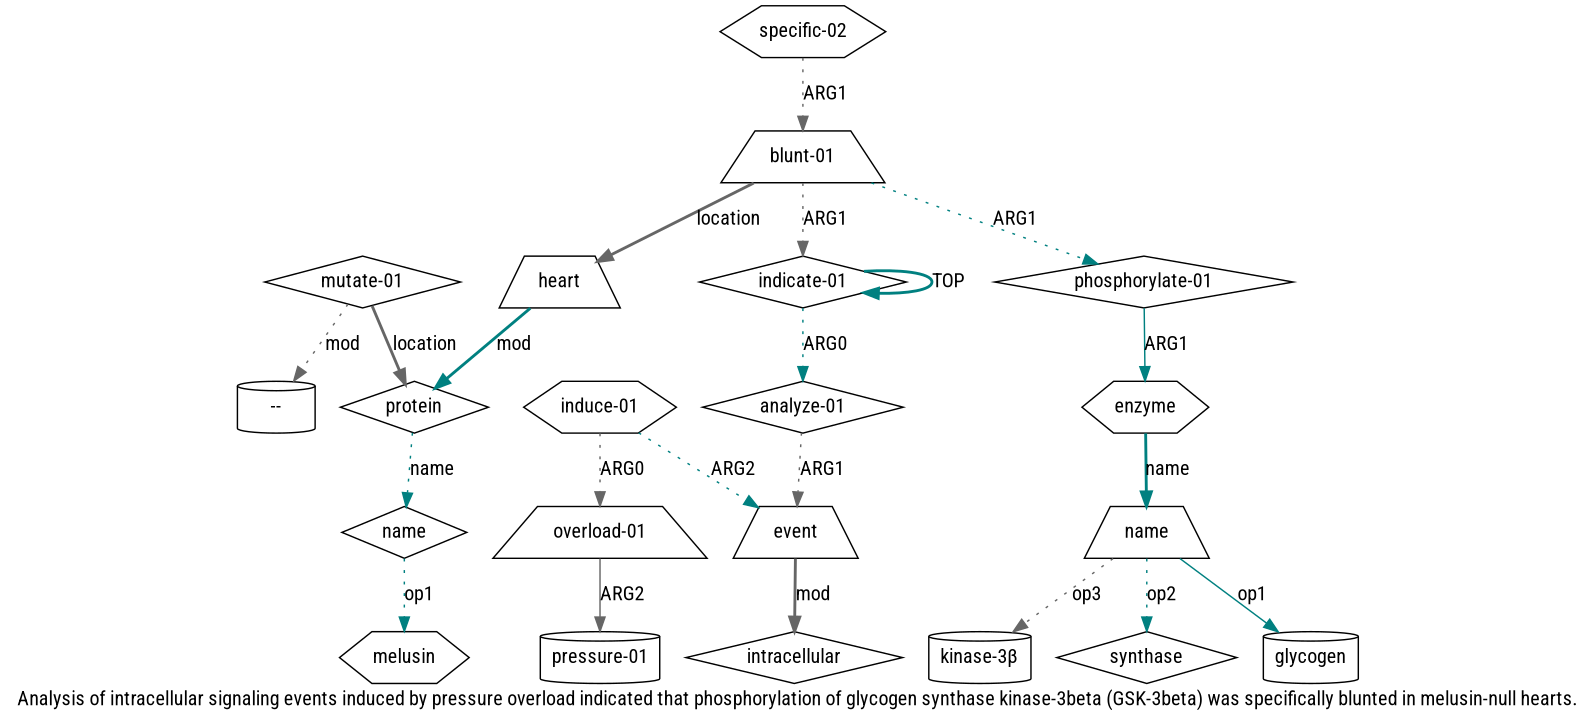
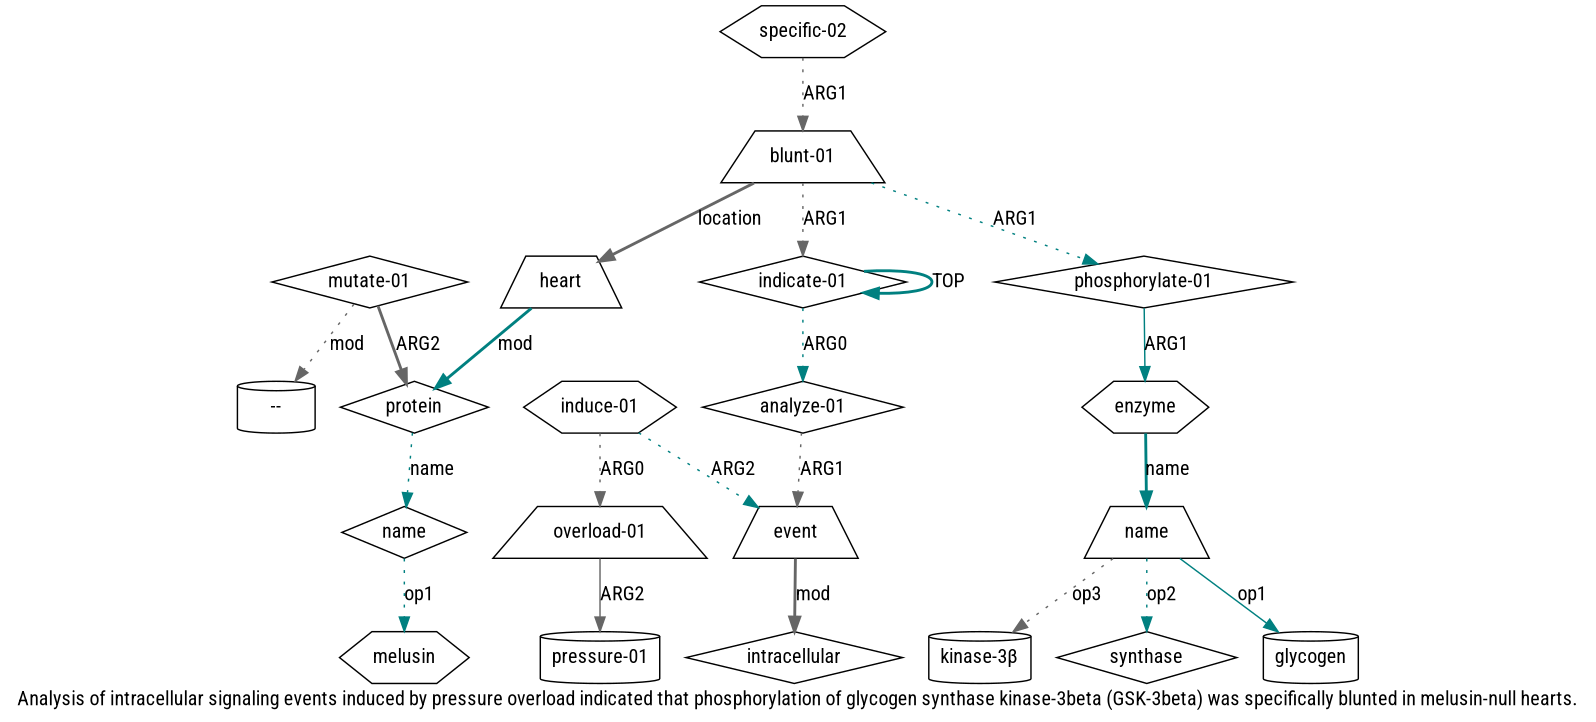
edge "mutate-01" -> "protein": label "location" -> "ARG2"
